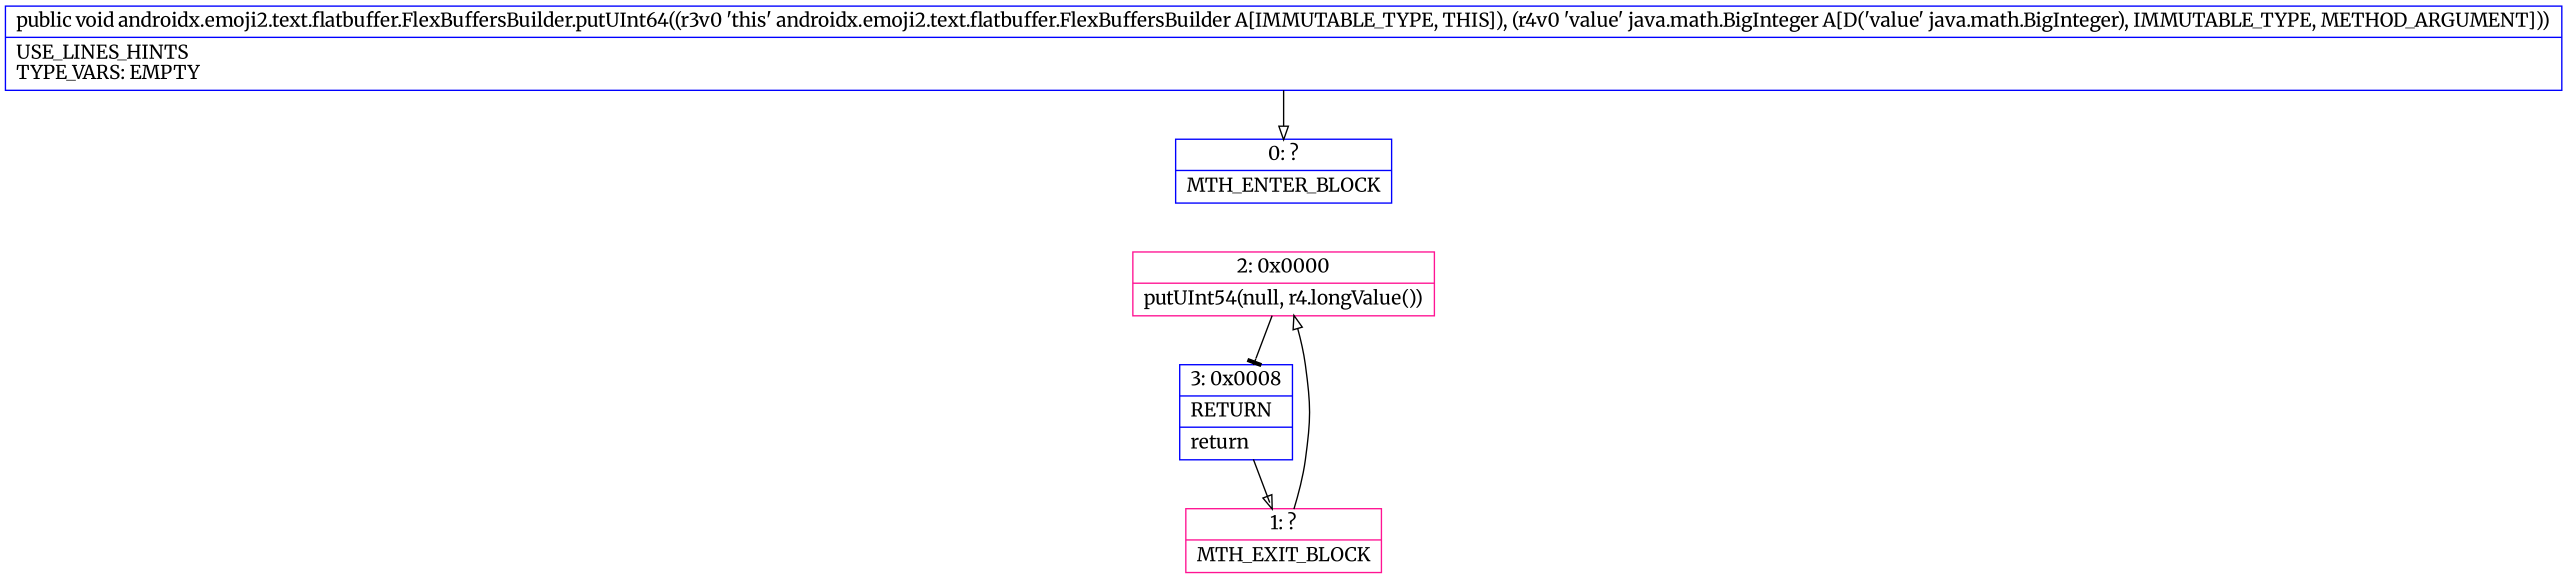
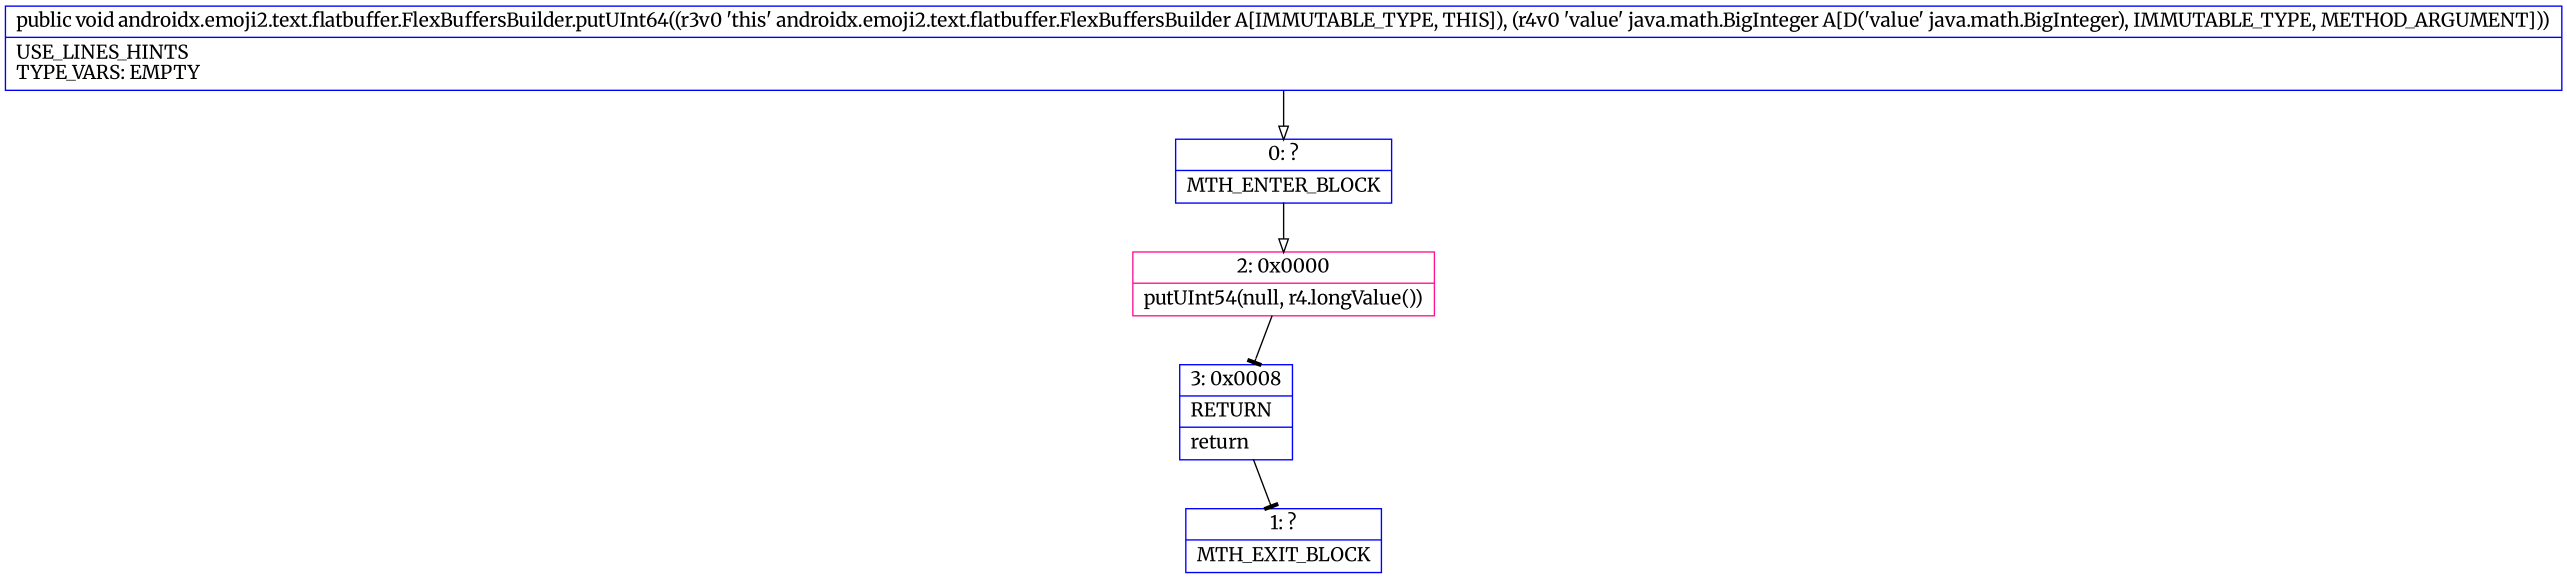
edge "1: ?" -> "2: 0x0000": now "0: ?" -> "2: 0x0000"
edge "3: 0x0008" -> "1: ?": arrowhead onormal -> tee
node "1: ?": color deeppink -> blue
